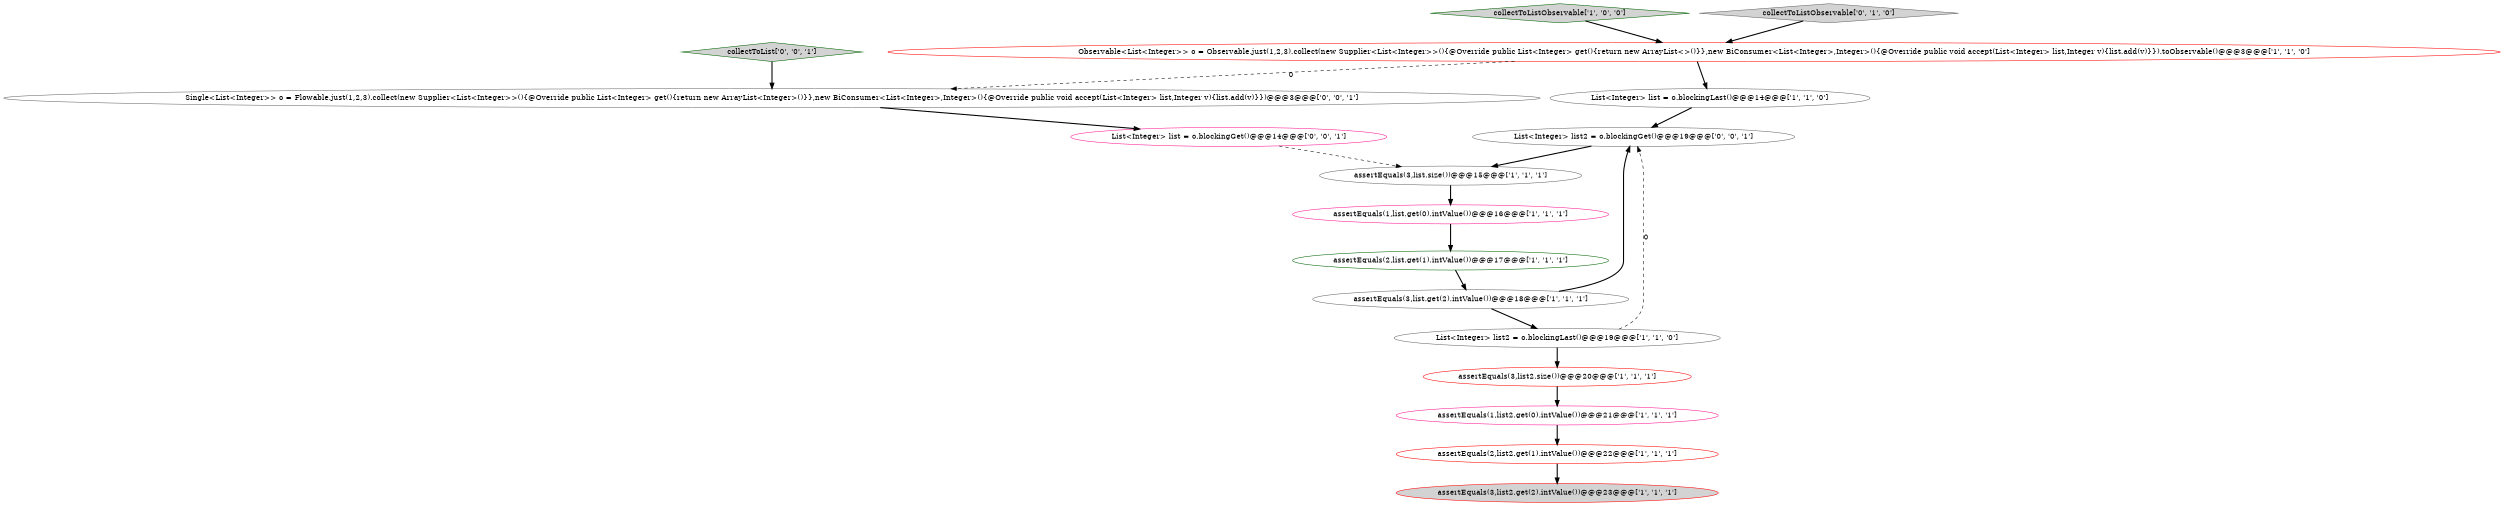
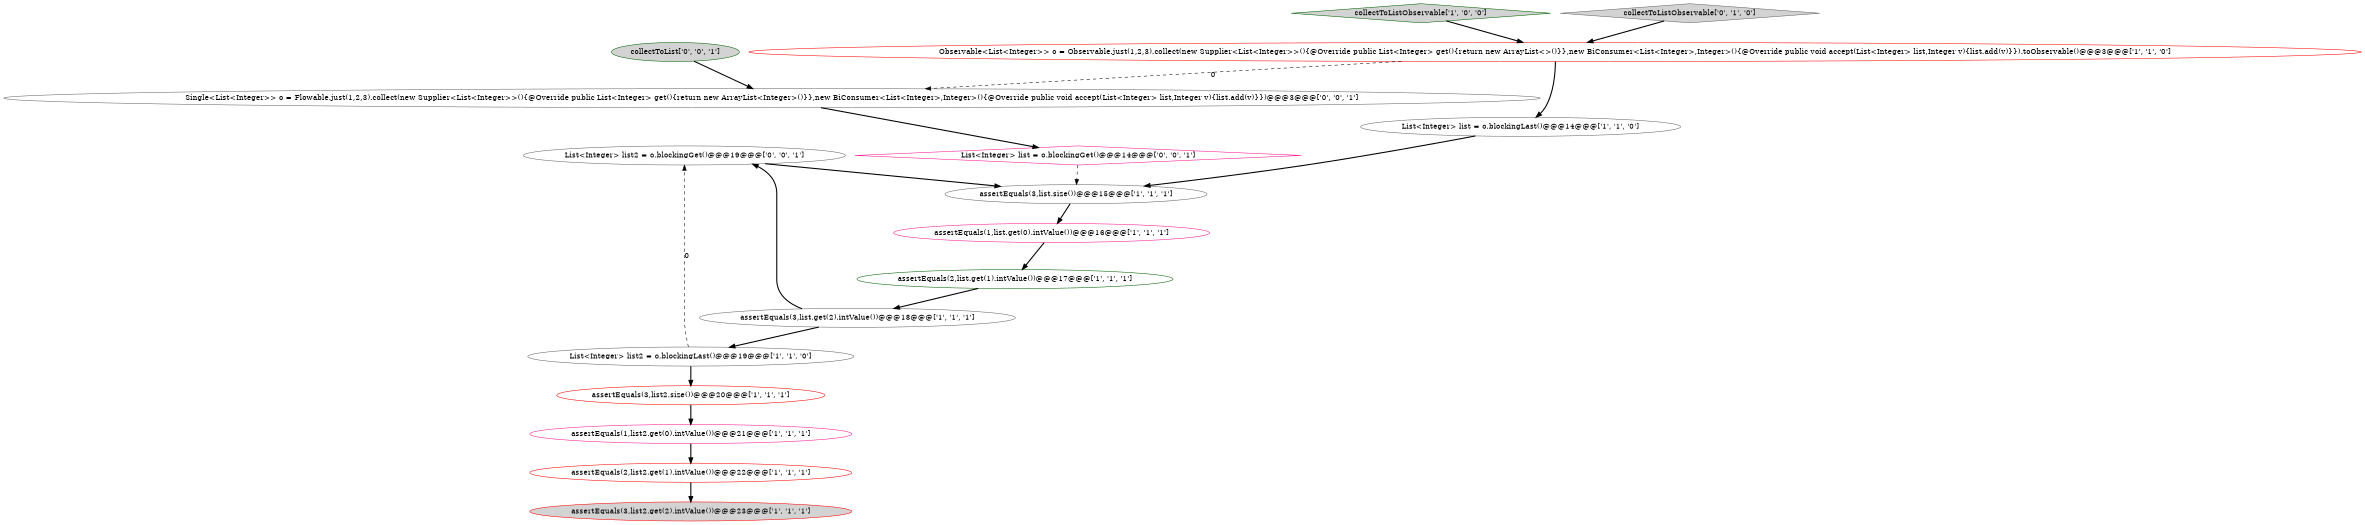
node "collectToList['0', '0', '1']": shape diamond -> ellipse
edge "List<Integer> list = o.blockingLast()@@@14@@@['1', '1', '0']" -> "List<Integer> list2 = o.blockingGet()@@@19@@@['0', '0', '1']": now "List<Integer> list = o.blockingLast()@@@14@@@['1', '1', '0']" -> "assertEquals(3,list.size())@@@15@@@['1', '1', '1']"
node "List<Integer> list = o.blockingGet()@@@14@@@['0', '0', '1']": shape ellipse -> diamond
